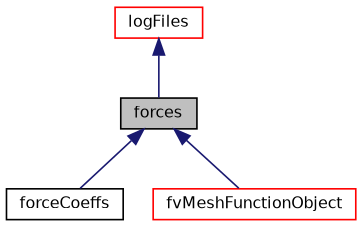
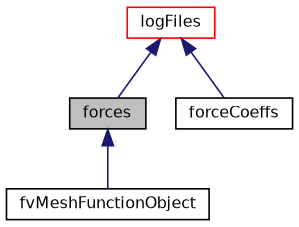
edge "forceCoeffs" -> "forces": now "forceCoeffs" -> "logFiles"
node "fvMeshFunctionObject": color red -> black
